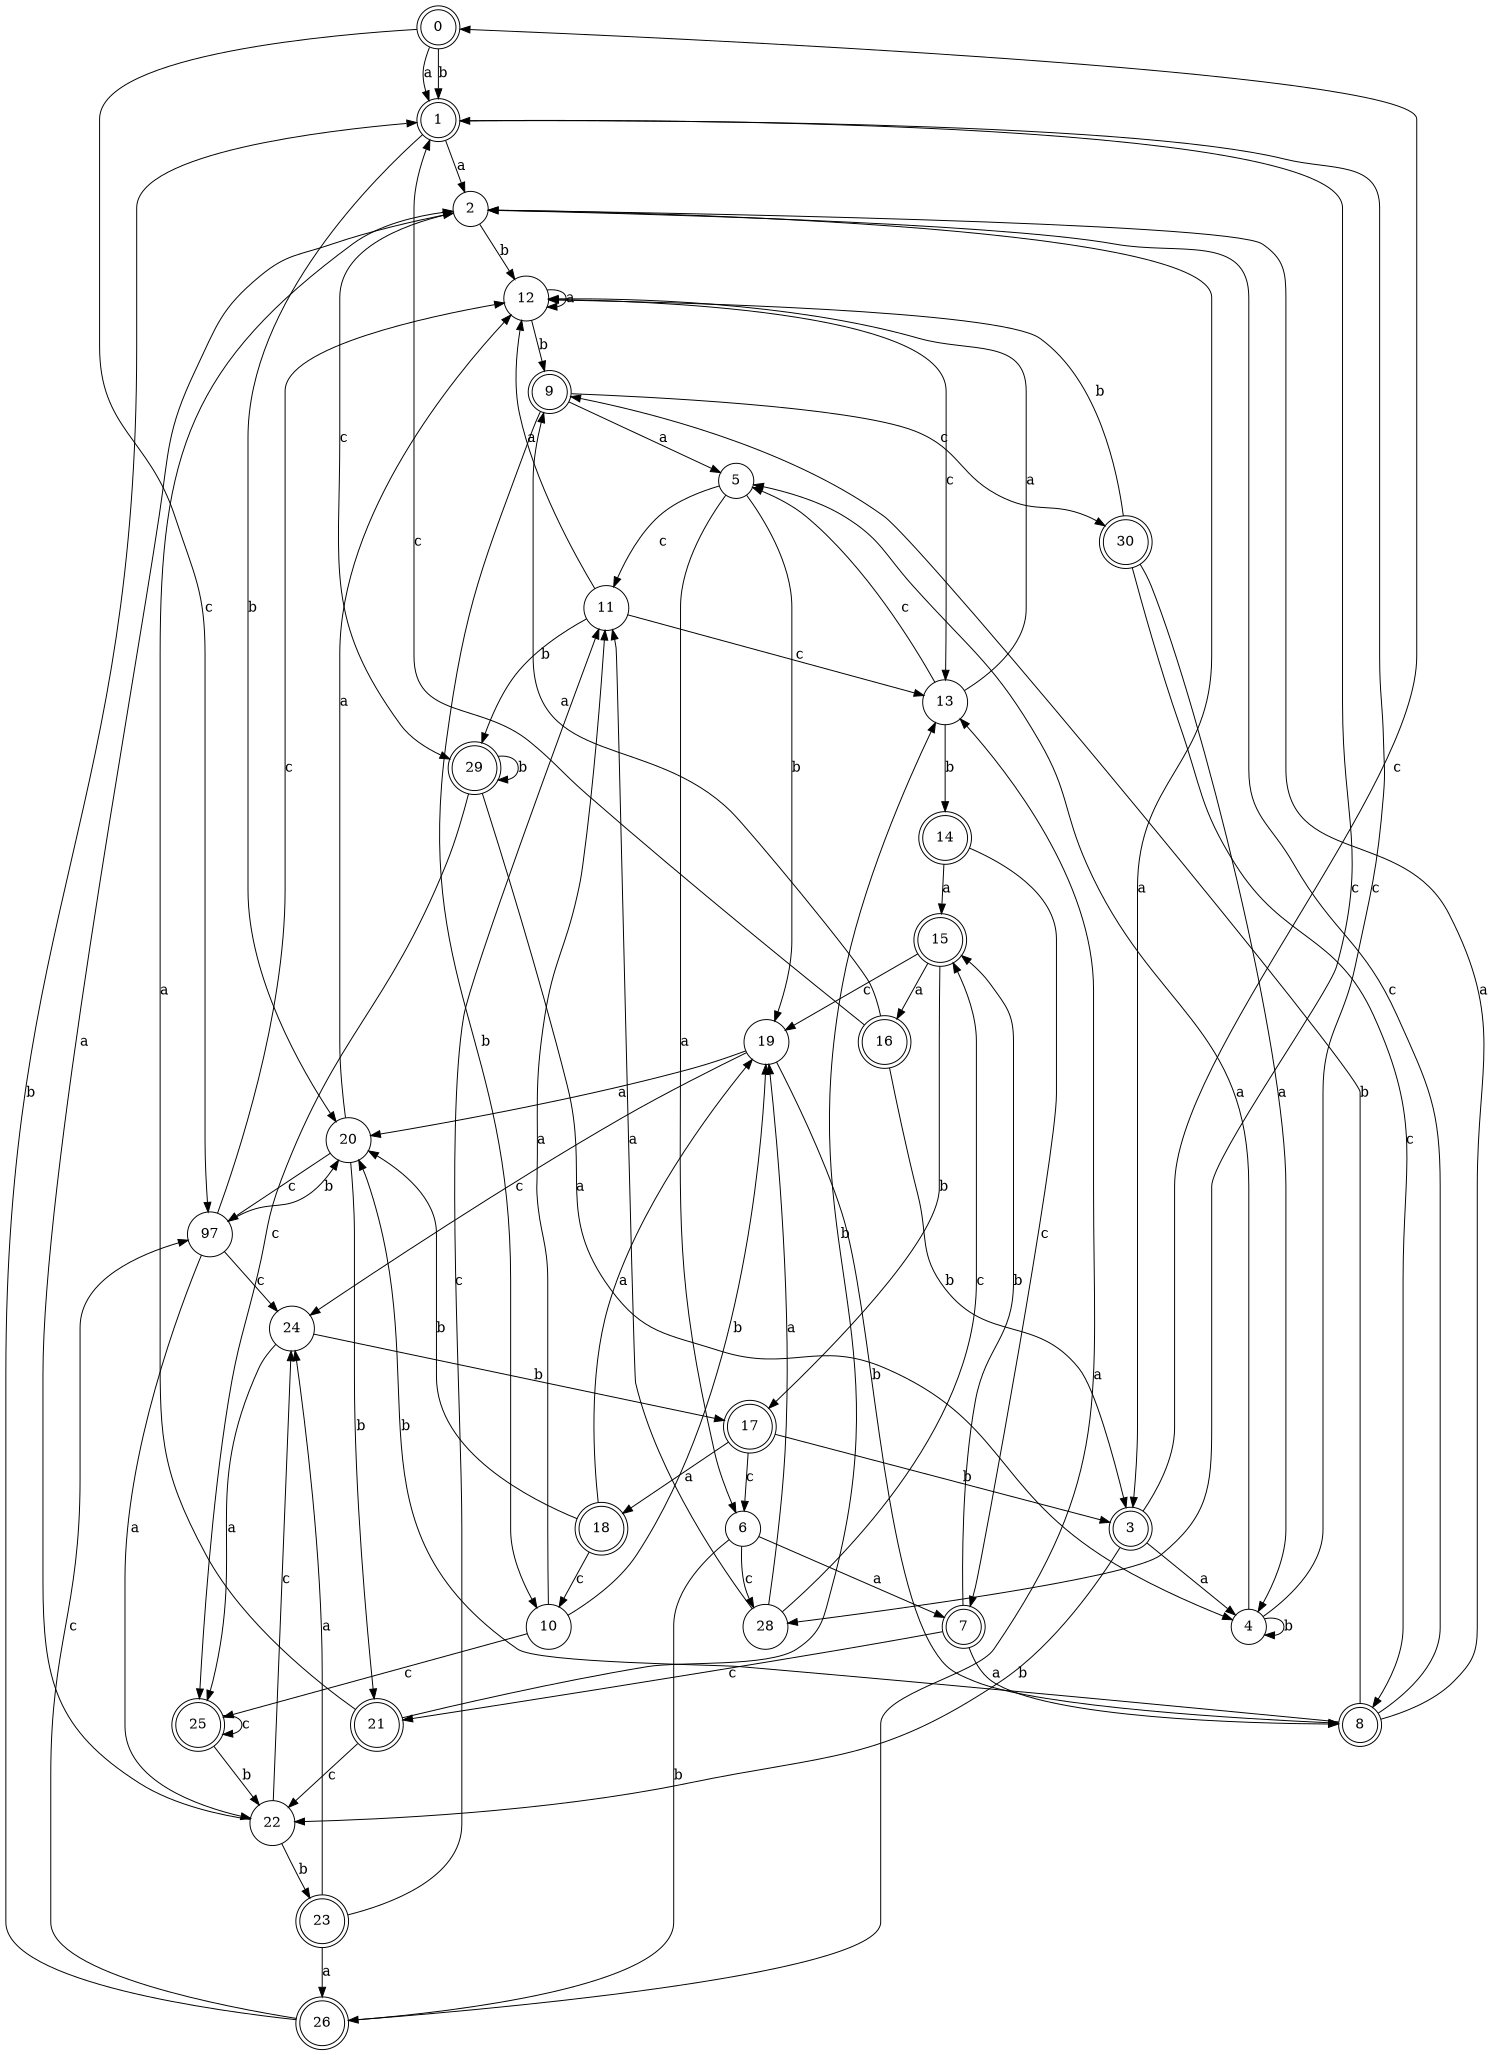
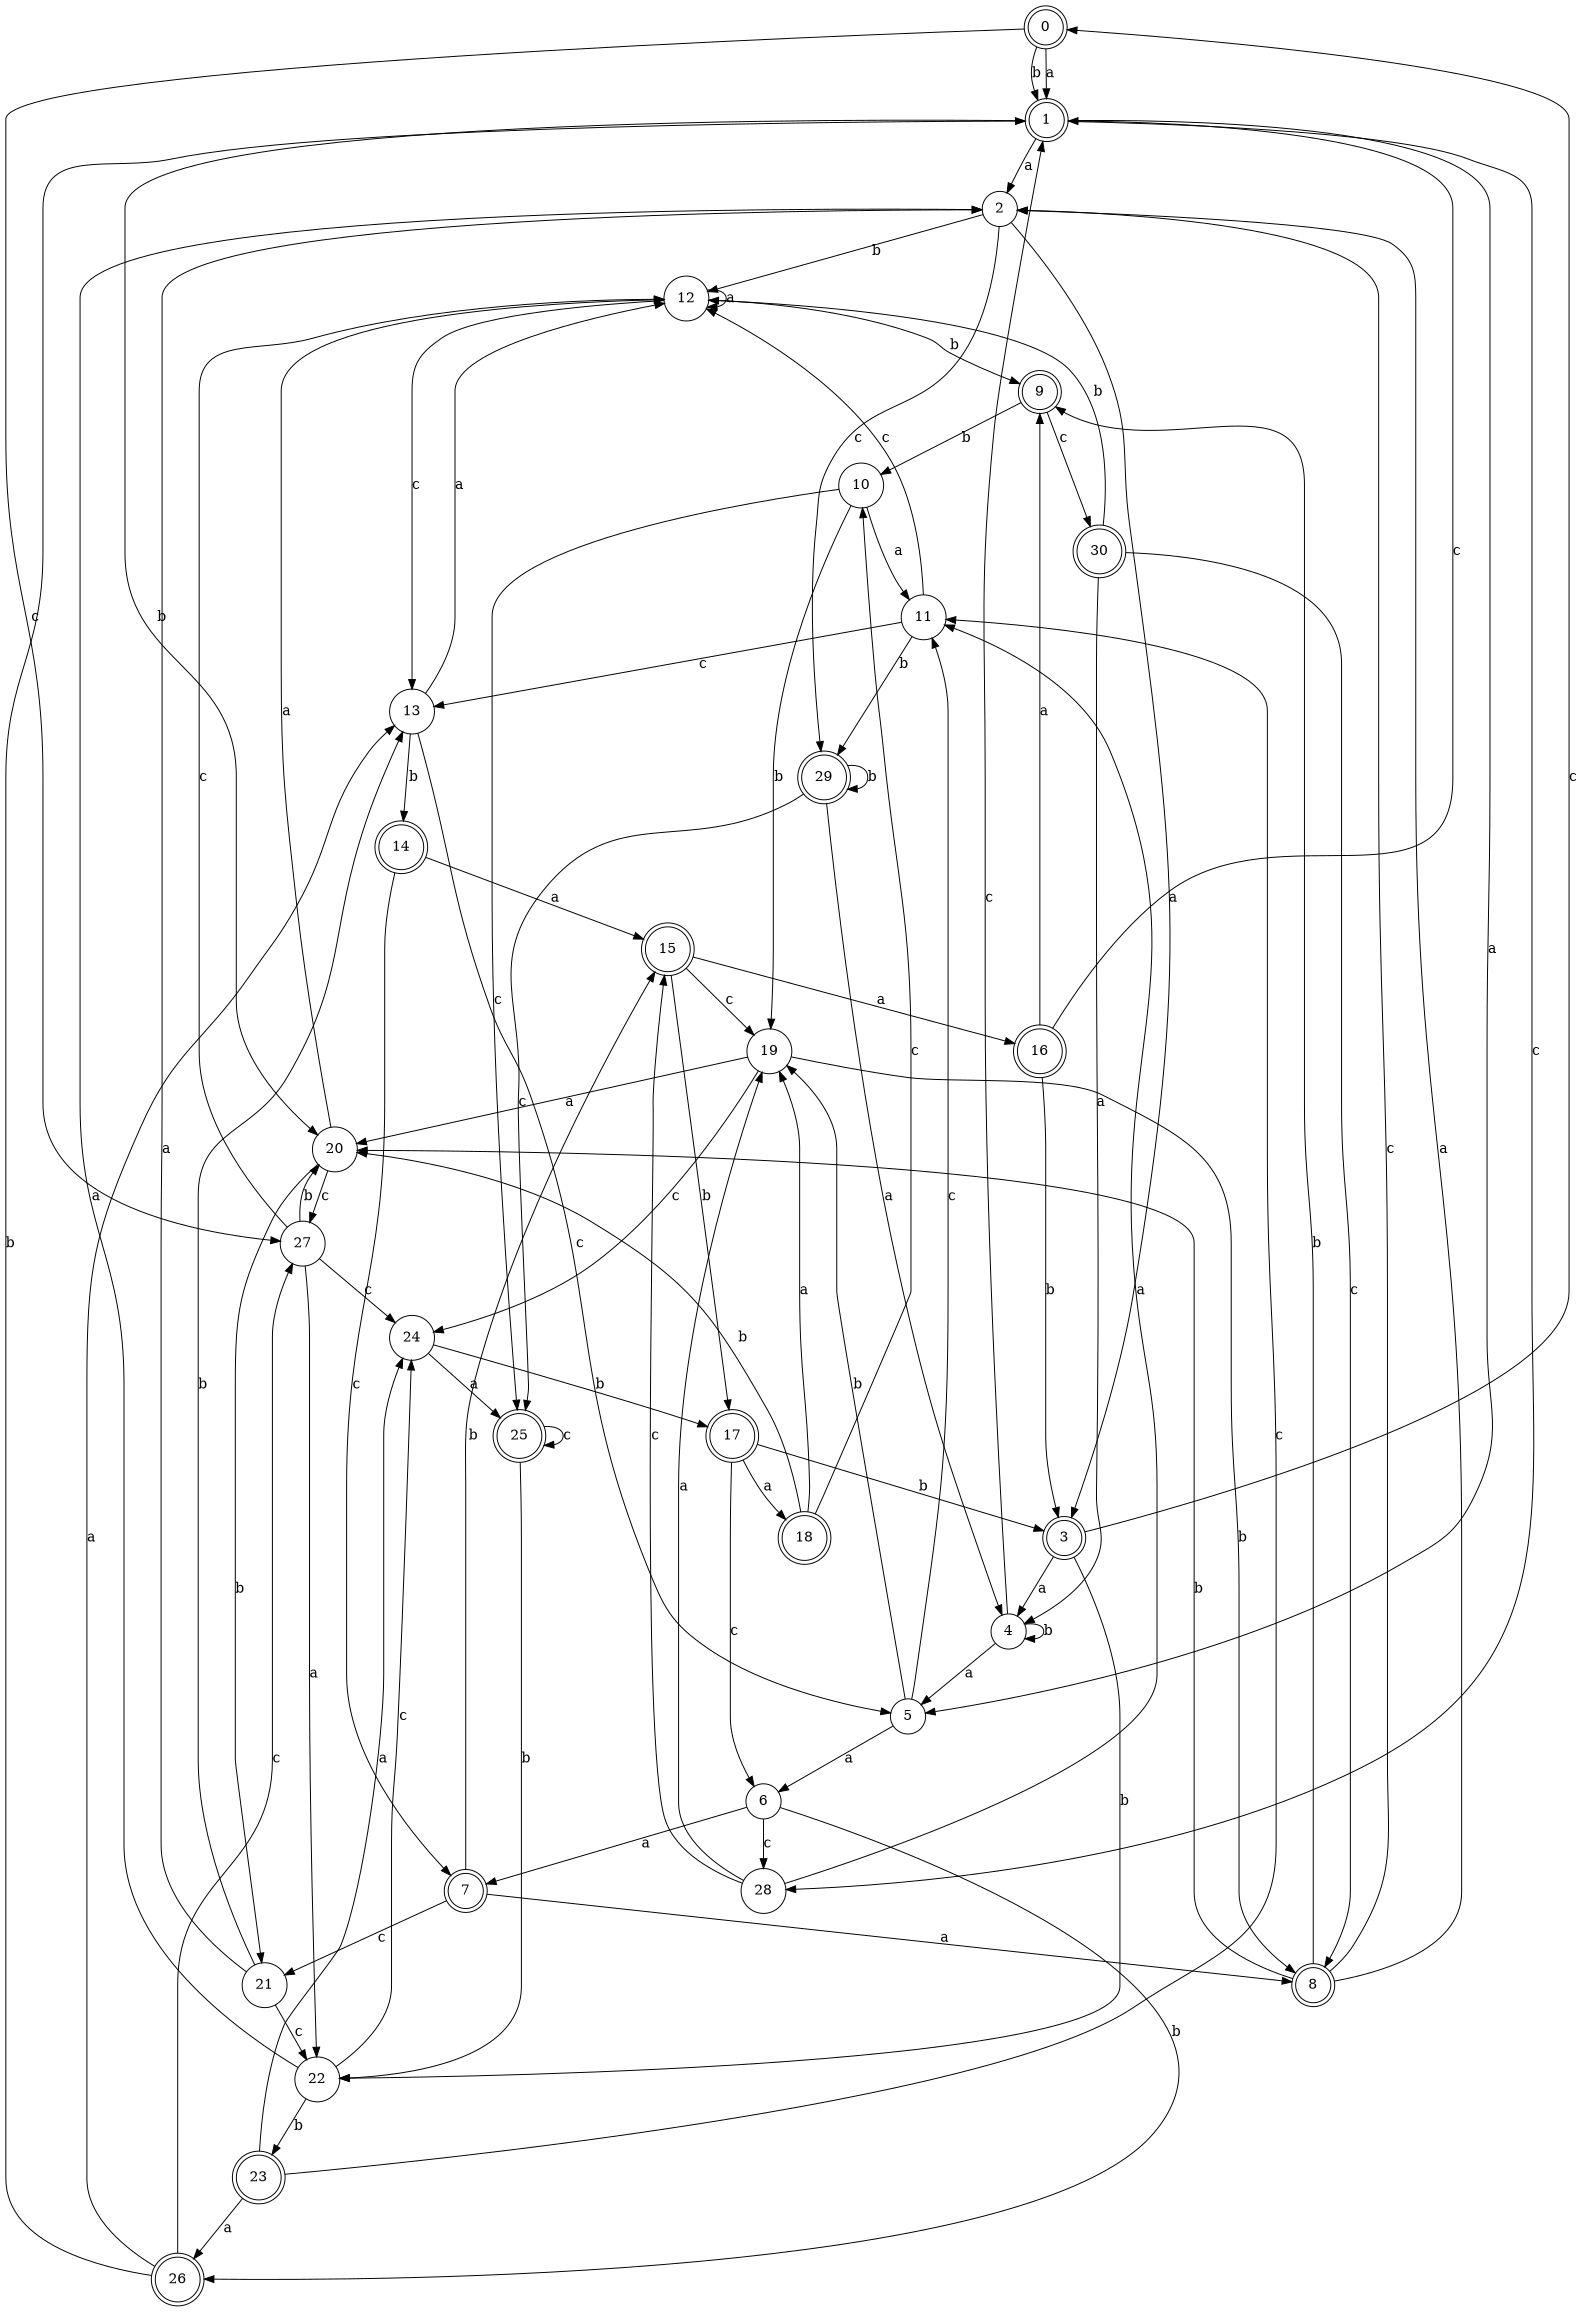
edge "9" -> "5": now "1" -> "5"
edge "11" -> "12": label "a" -> "c"
node "97": label "97" -> "27"
node "21": shape doublecircle -> circle
